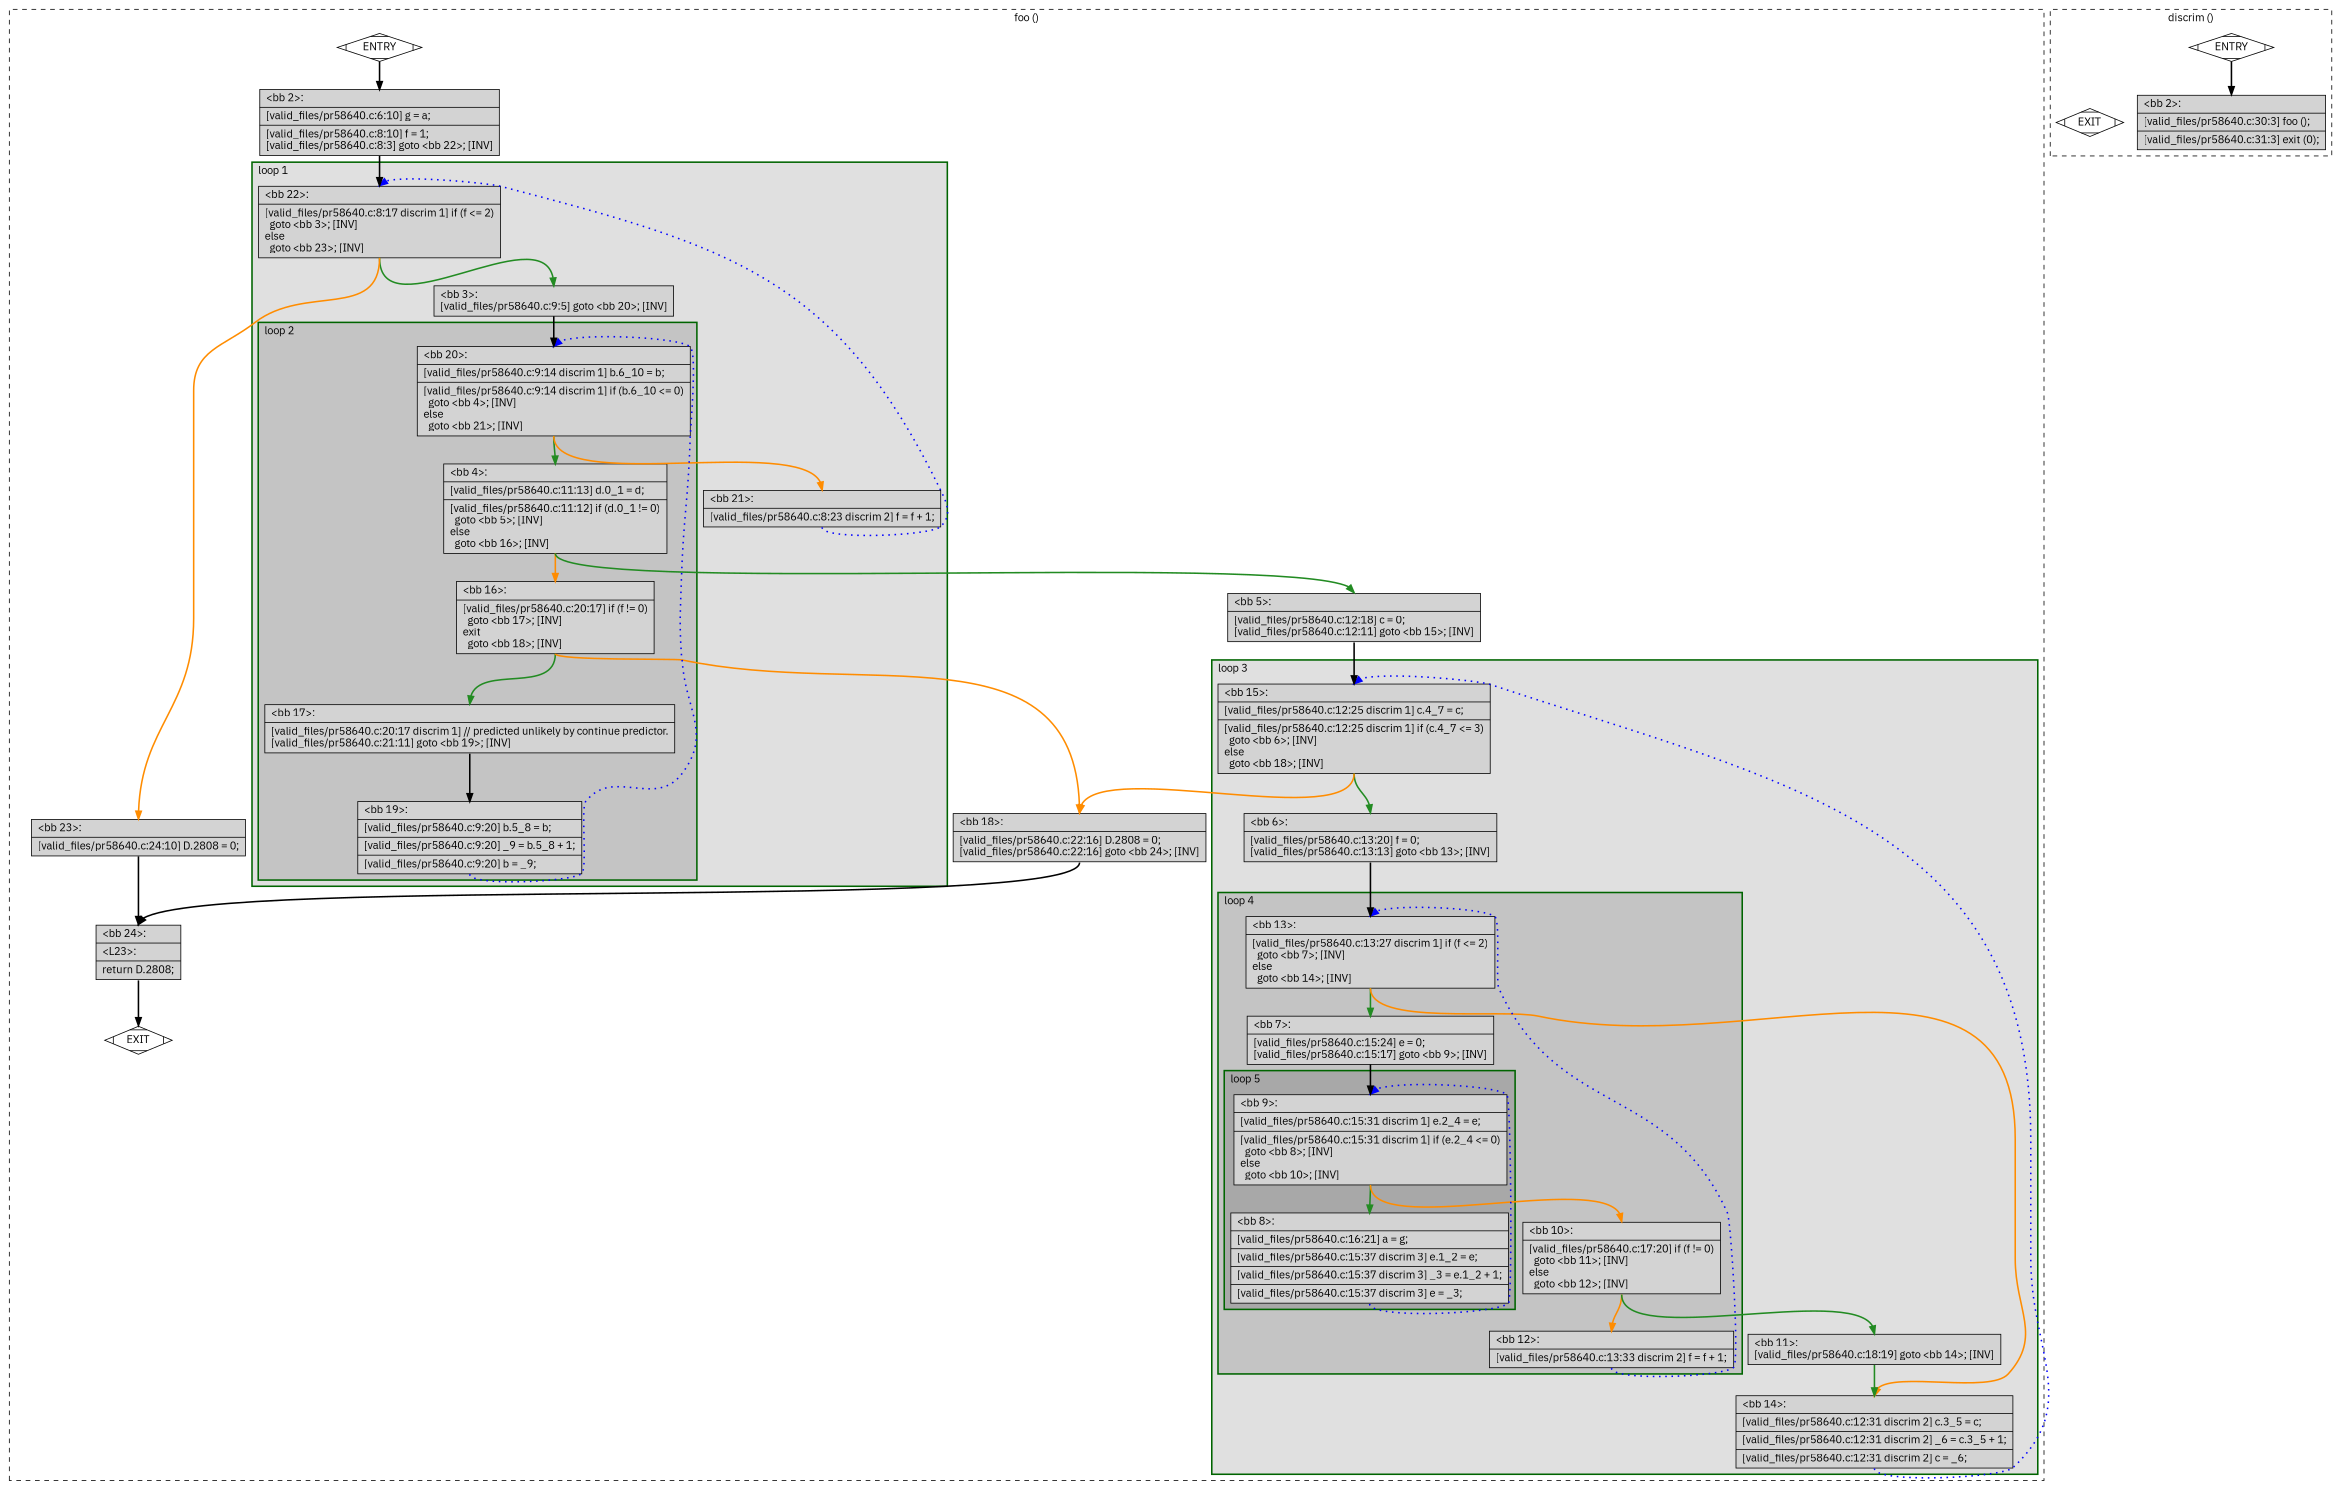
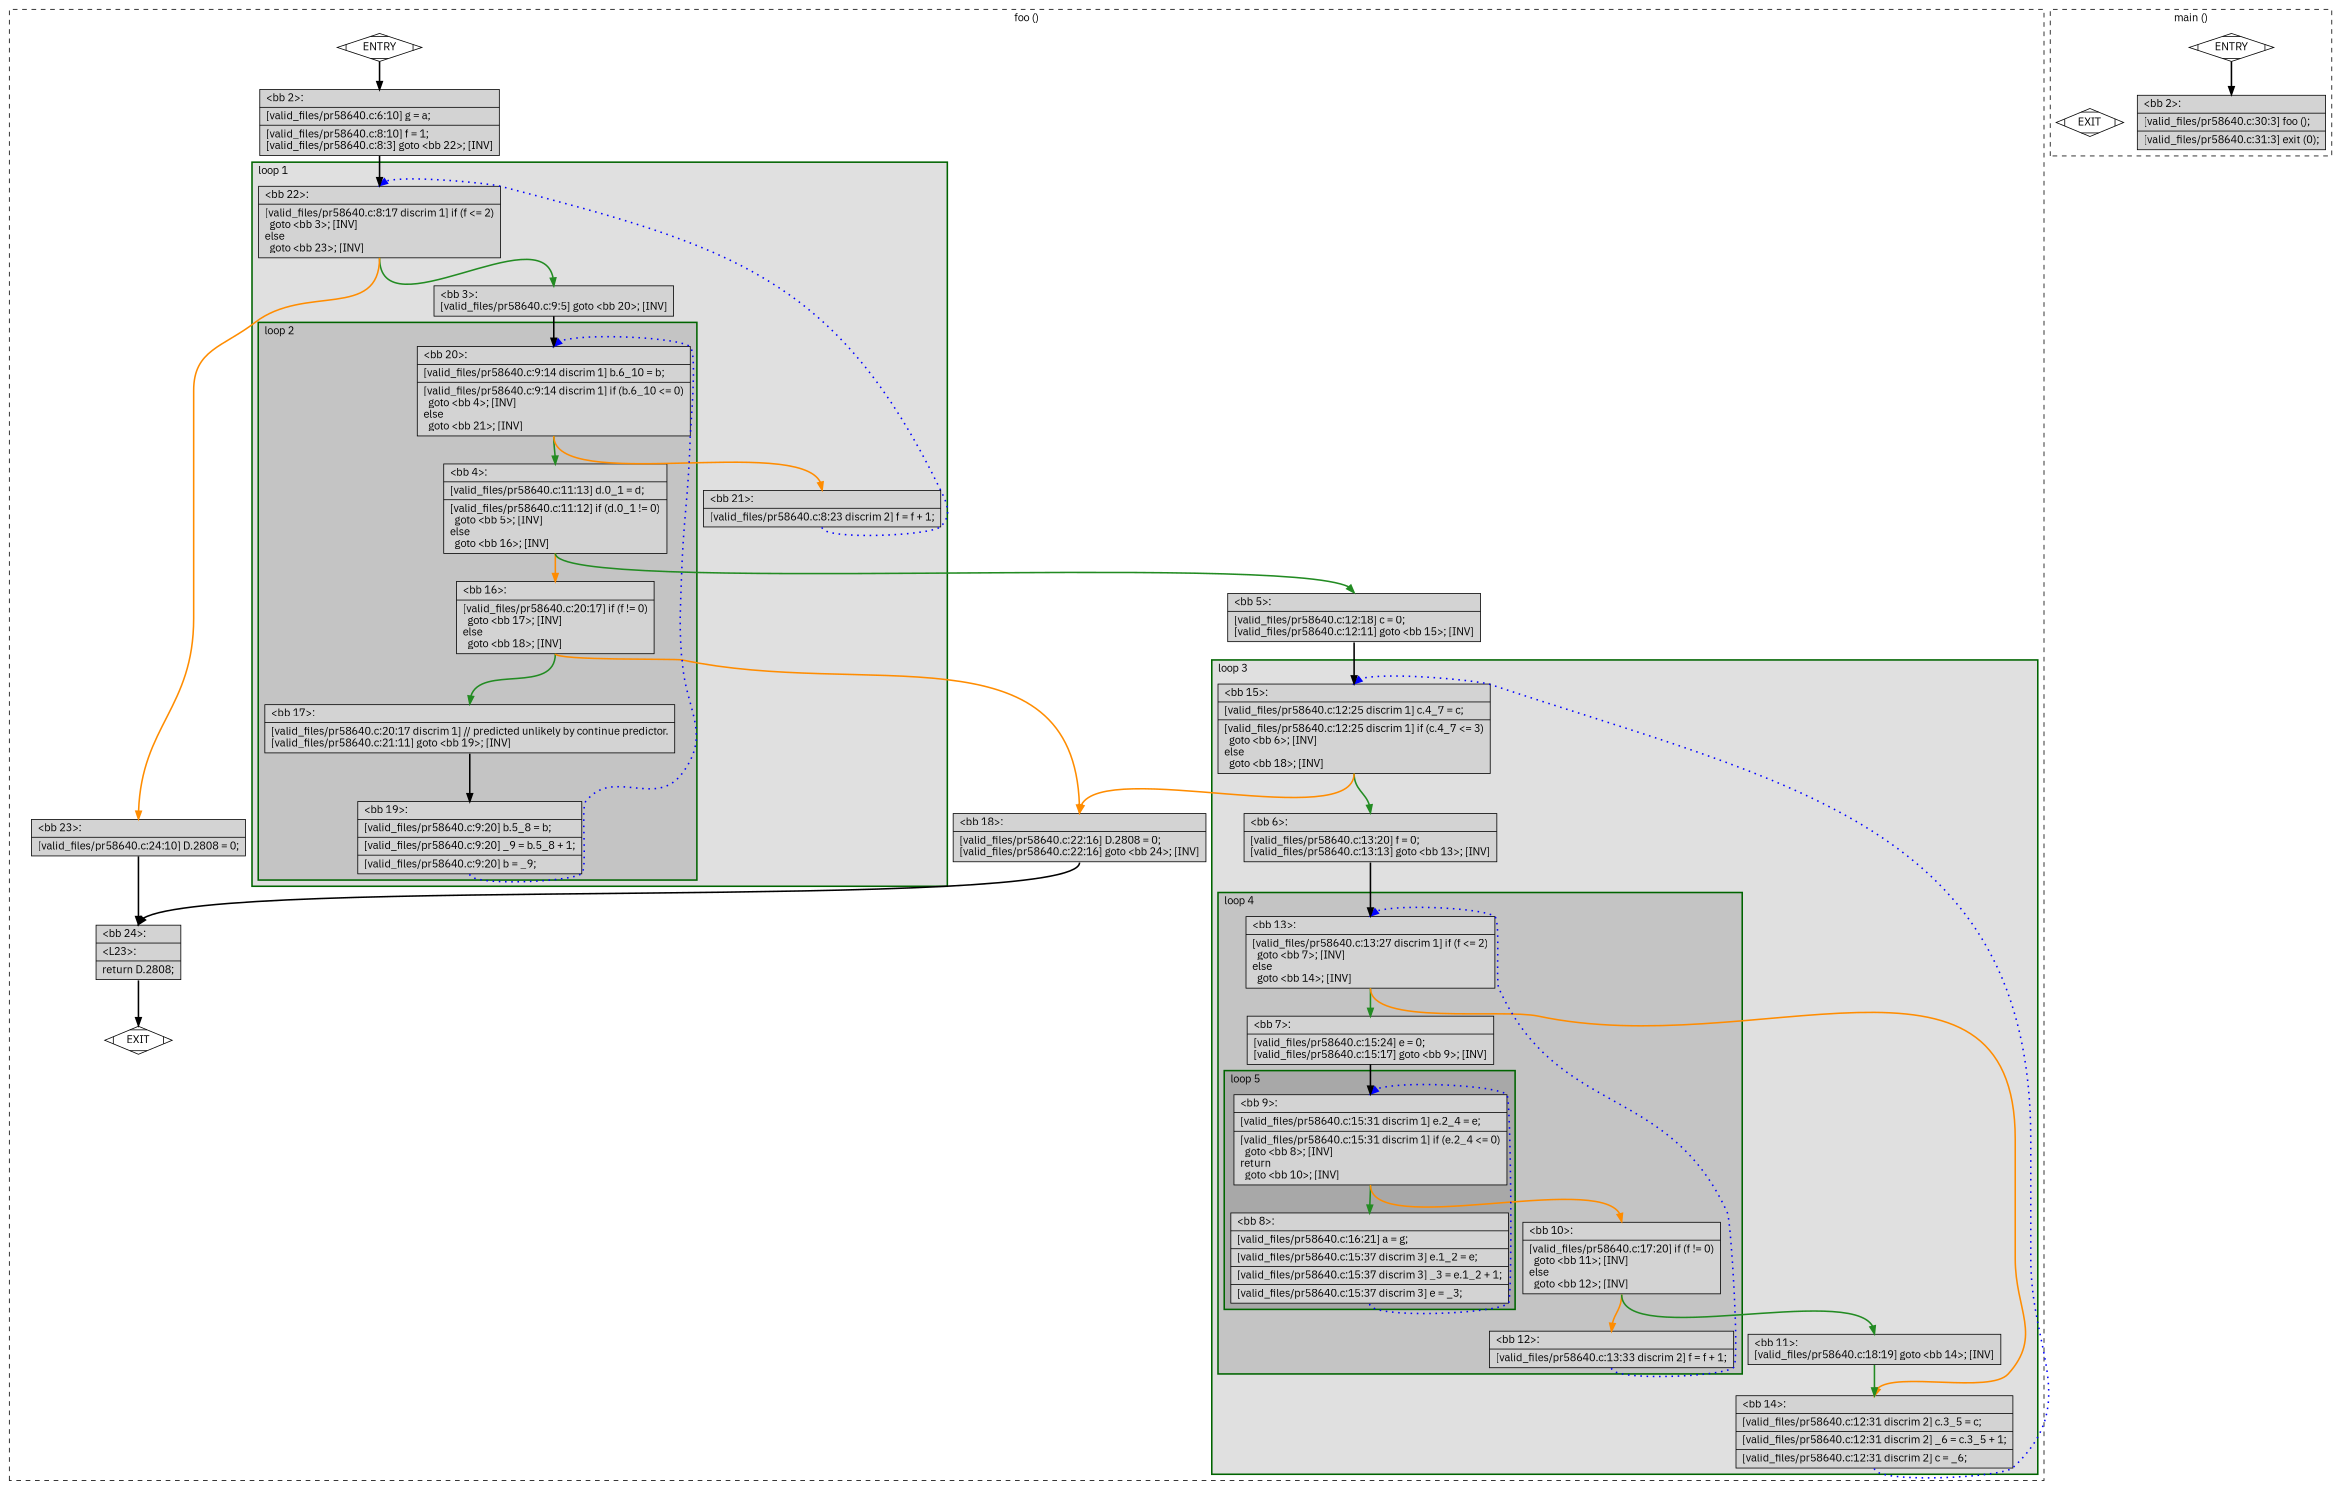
cluster "discrim ()": label "discrim ()" -> "main ()"
node "<bb 16>:": text "exit" -> "else"
node "<bb 9>:": text "else" -> "return"
